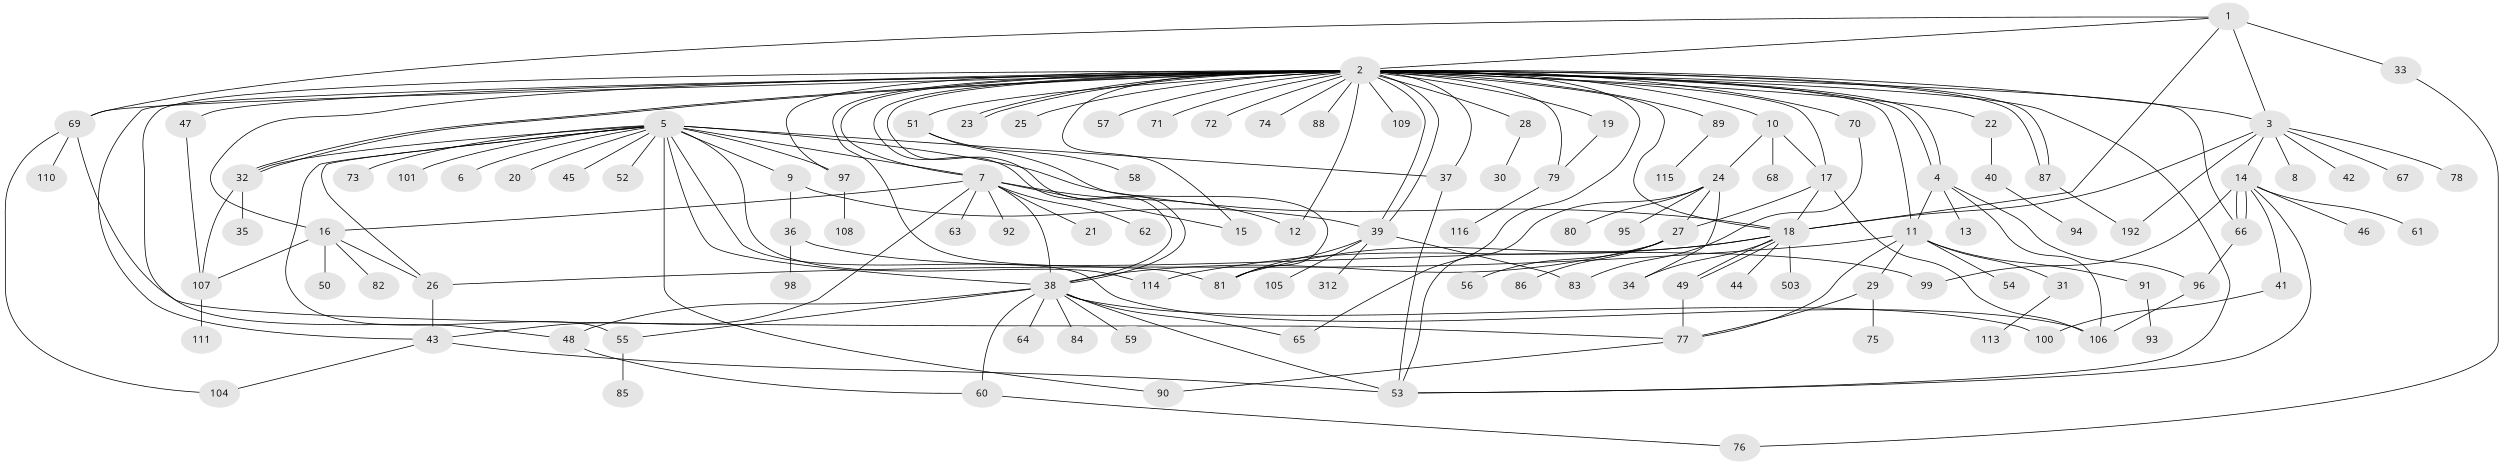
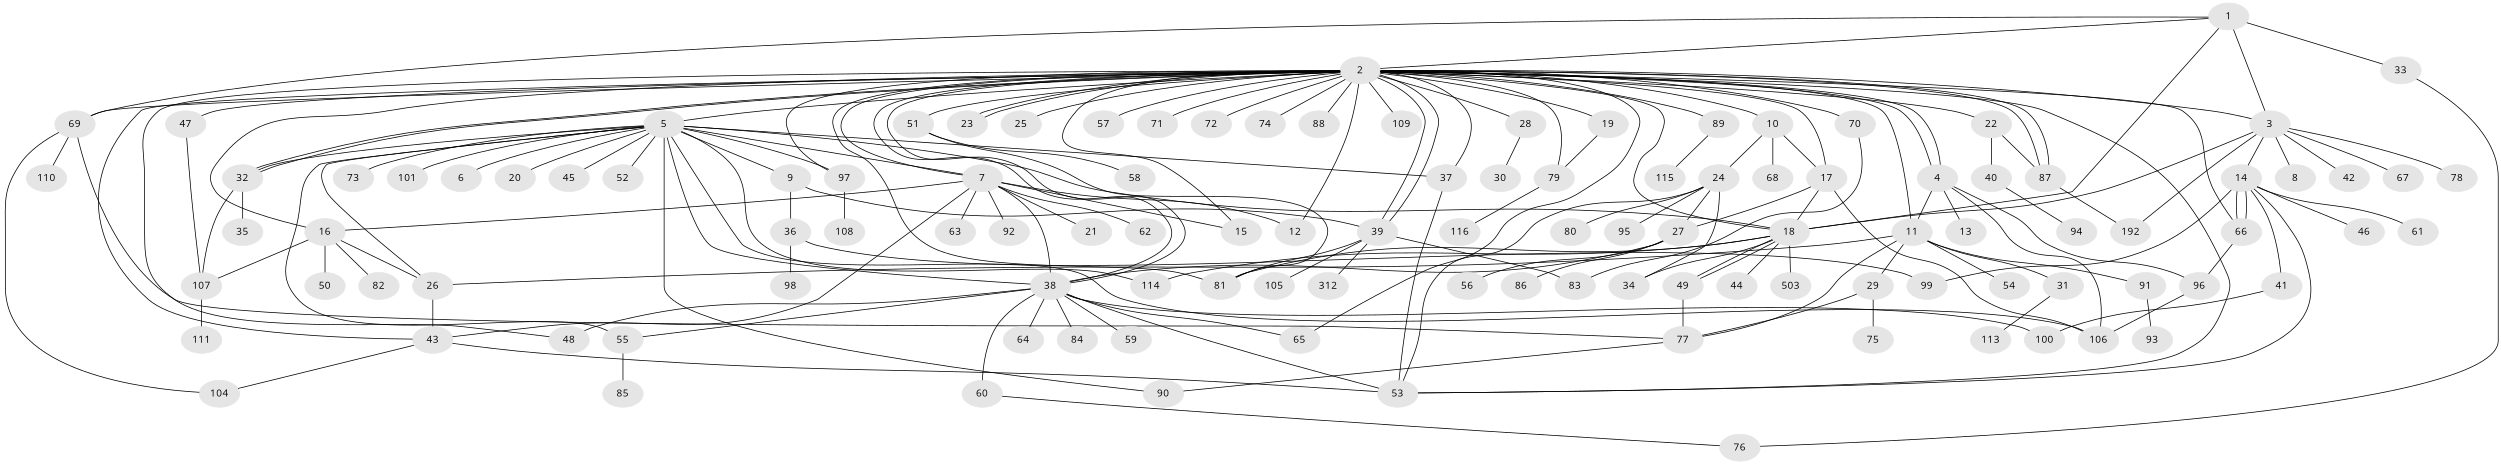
edge "2" -- "5": added
edge "22" -- "87": added
edge "48" -- "60": removed
